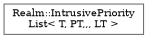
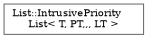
node "Realm::IntrusivePriority List< T, PT,,, LT >": label "Realm::IntrusivePriority List< T, PT,,, LT >" -> "List::IntrusivePriority List< T, PT,,, LT >"
